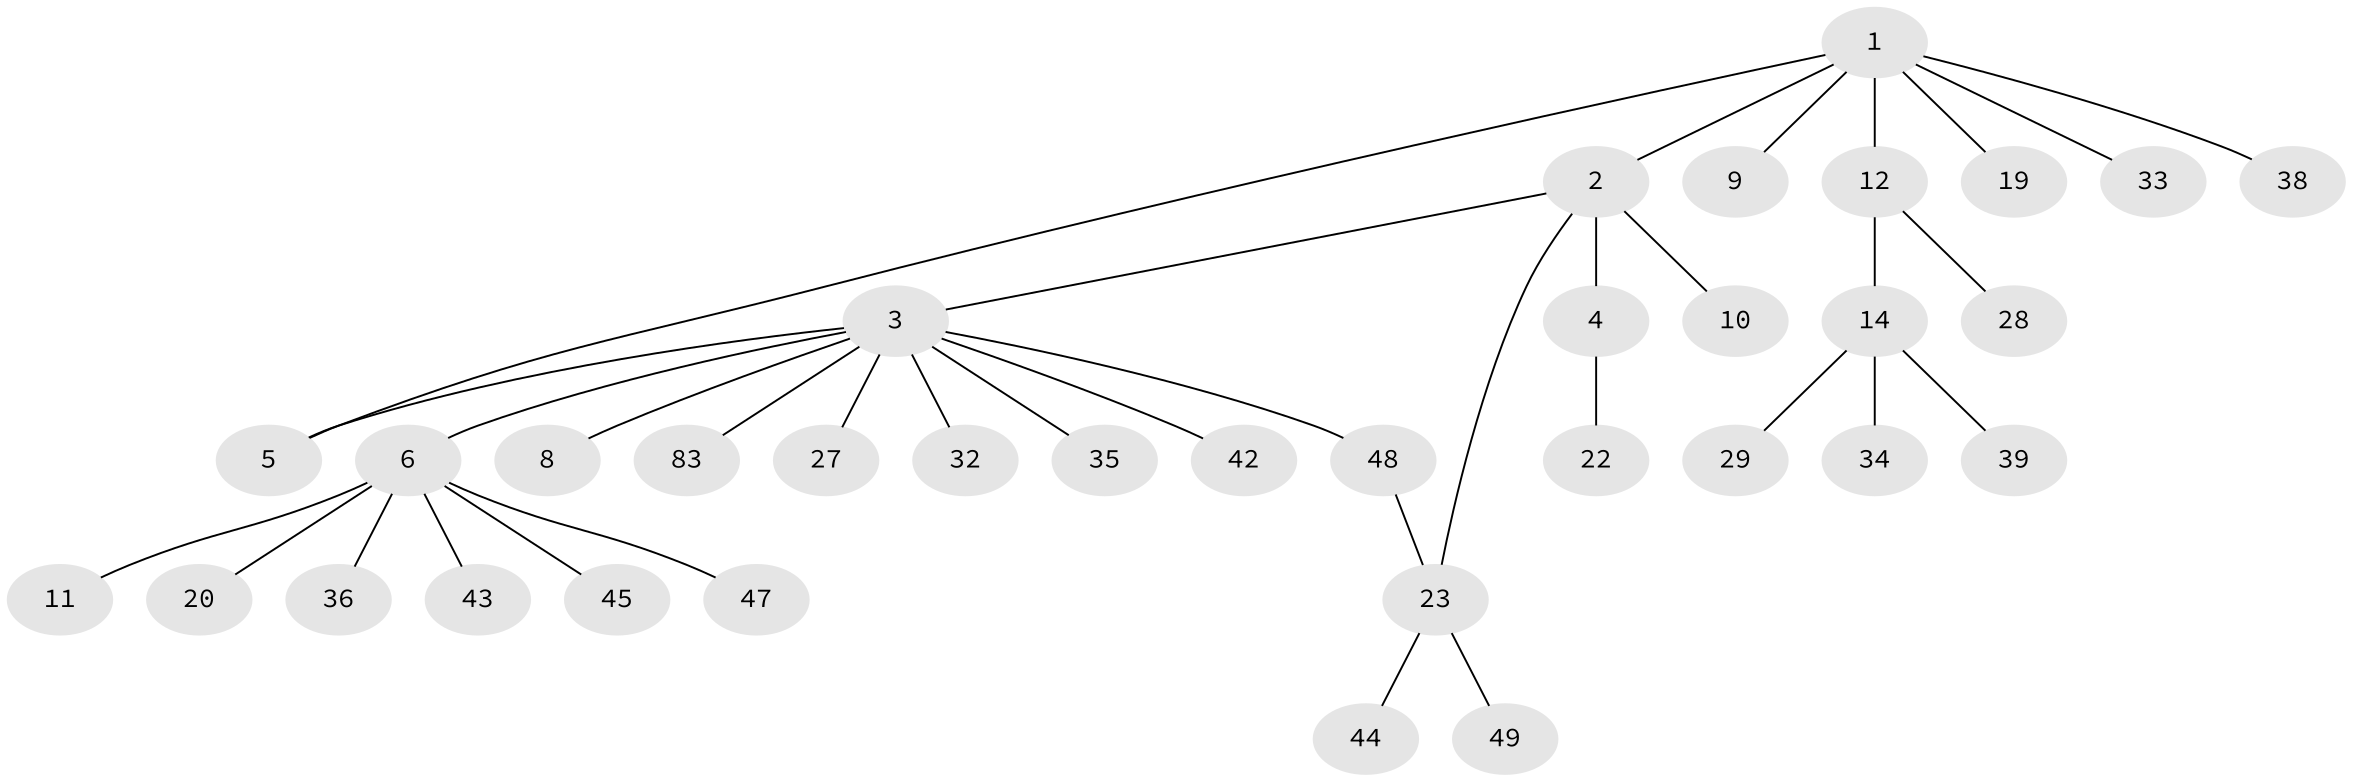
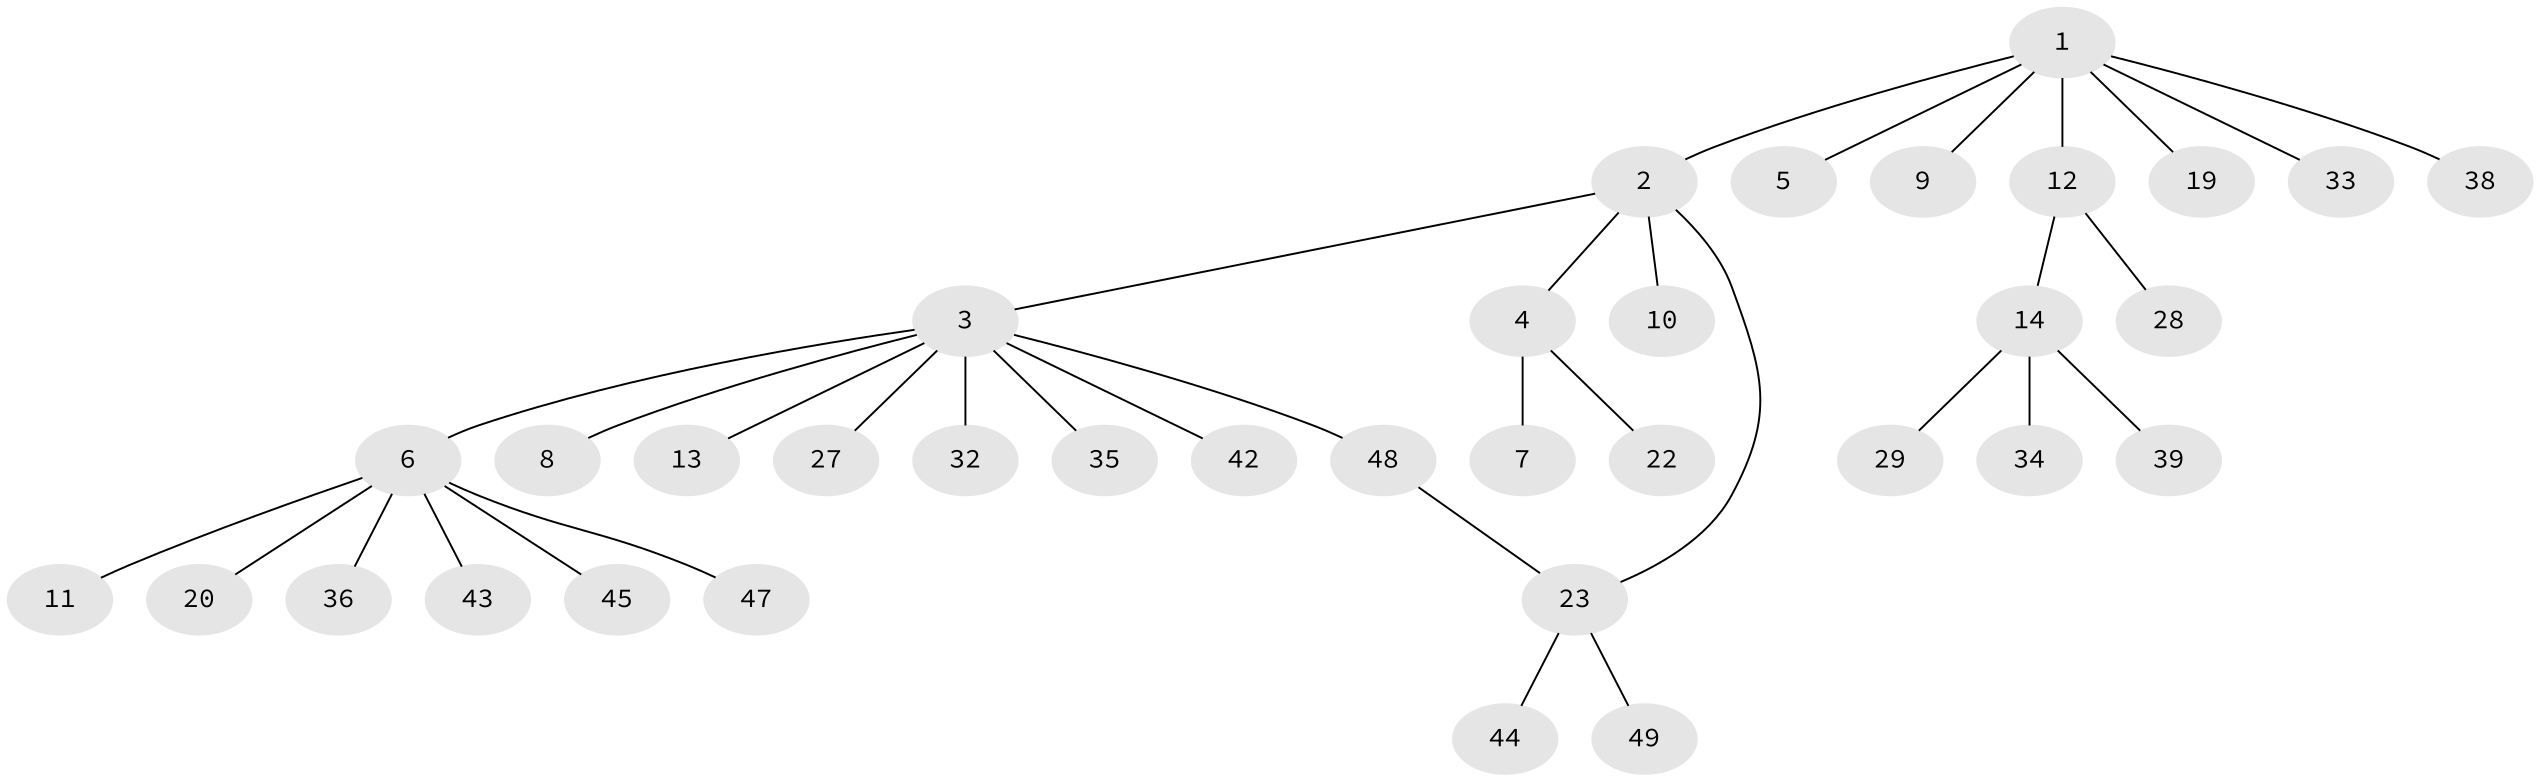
edge "3" -- "5": removed
node "83": label "83" -> "13"
node "7": added
